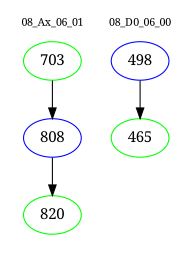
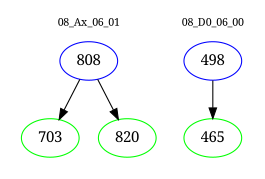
edge "703" -> "808": reversed
